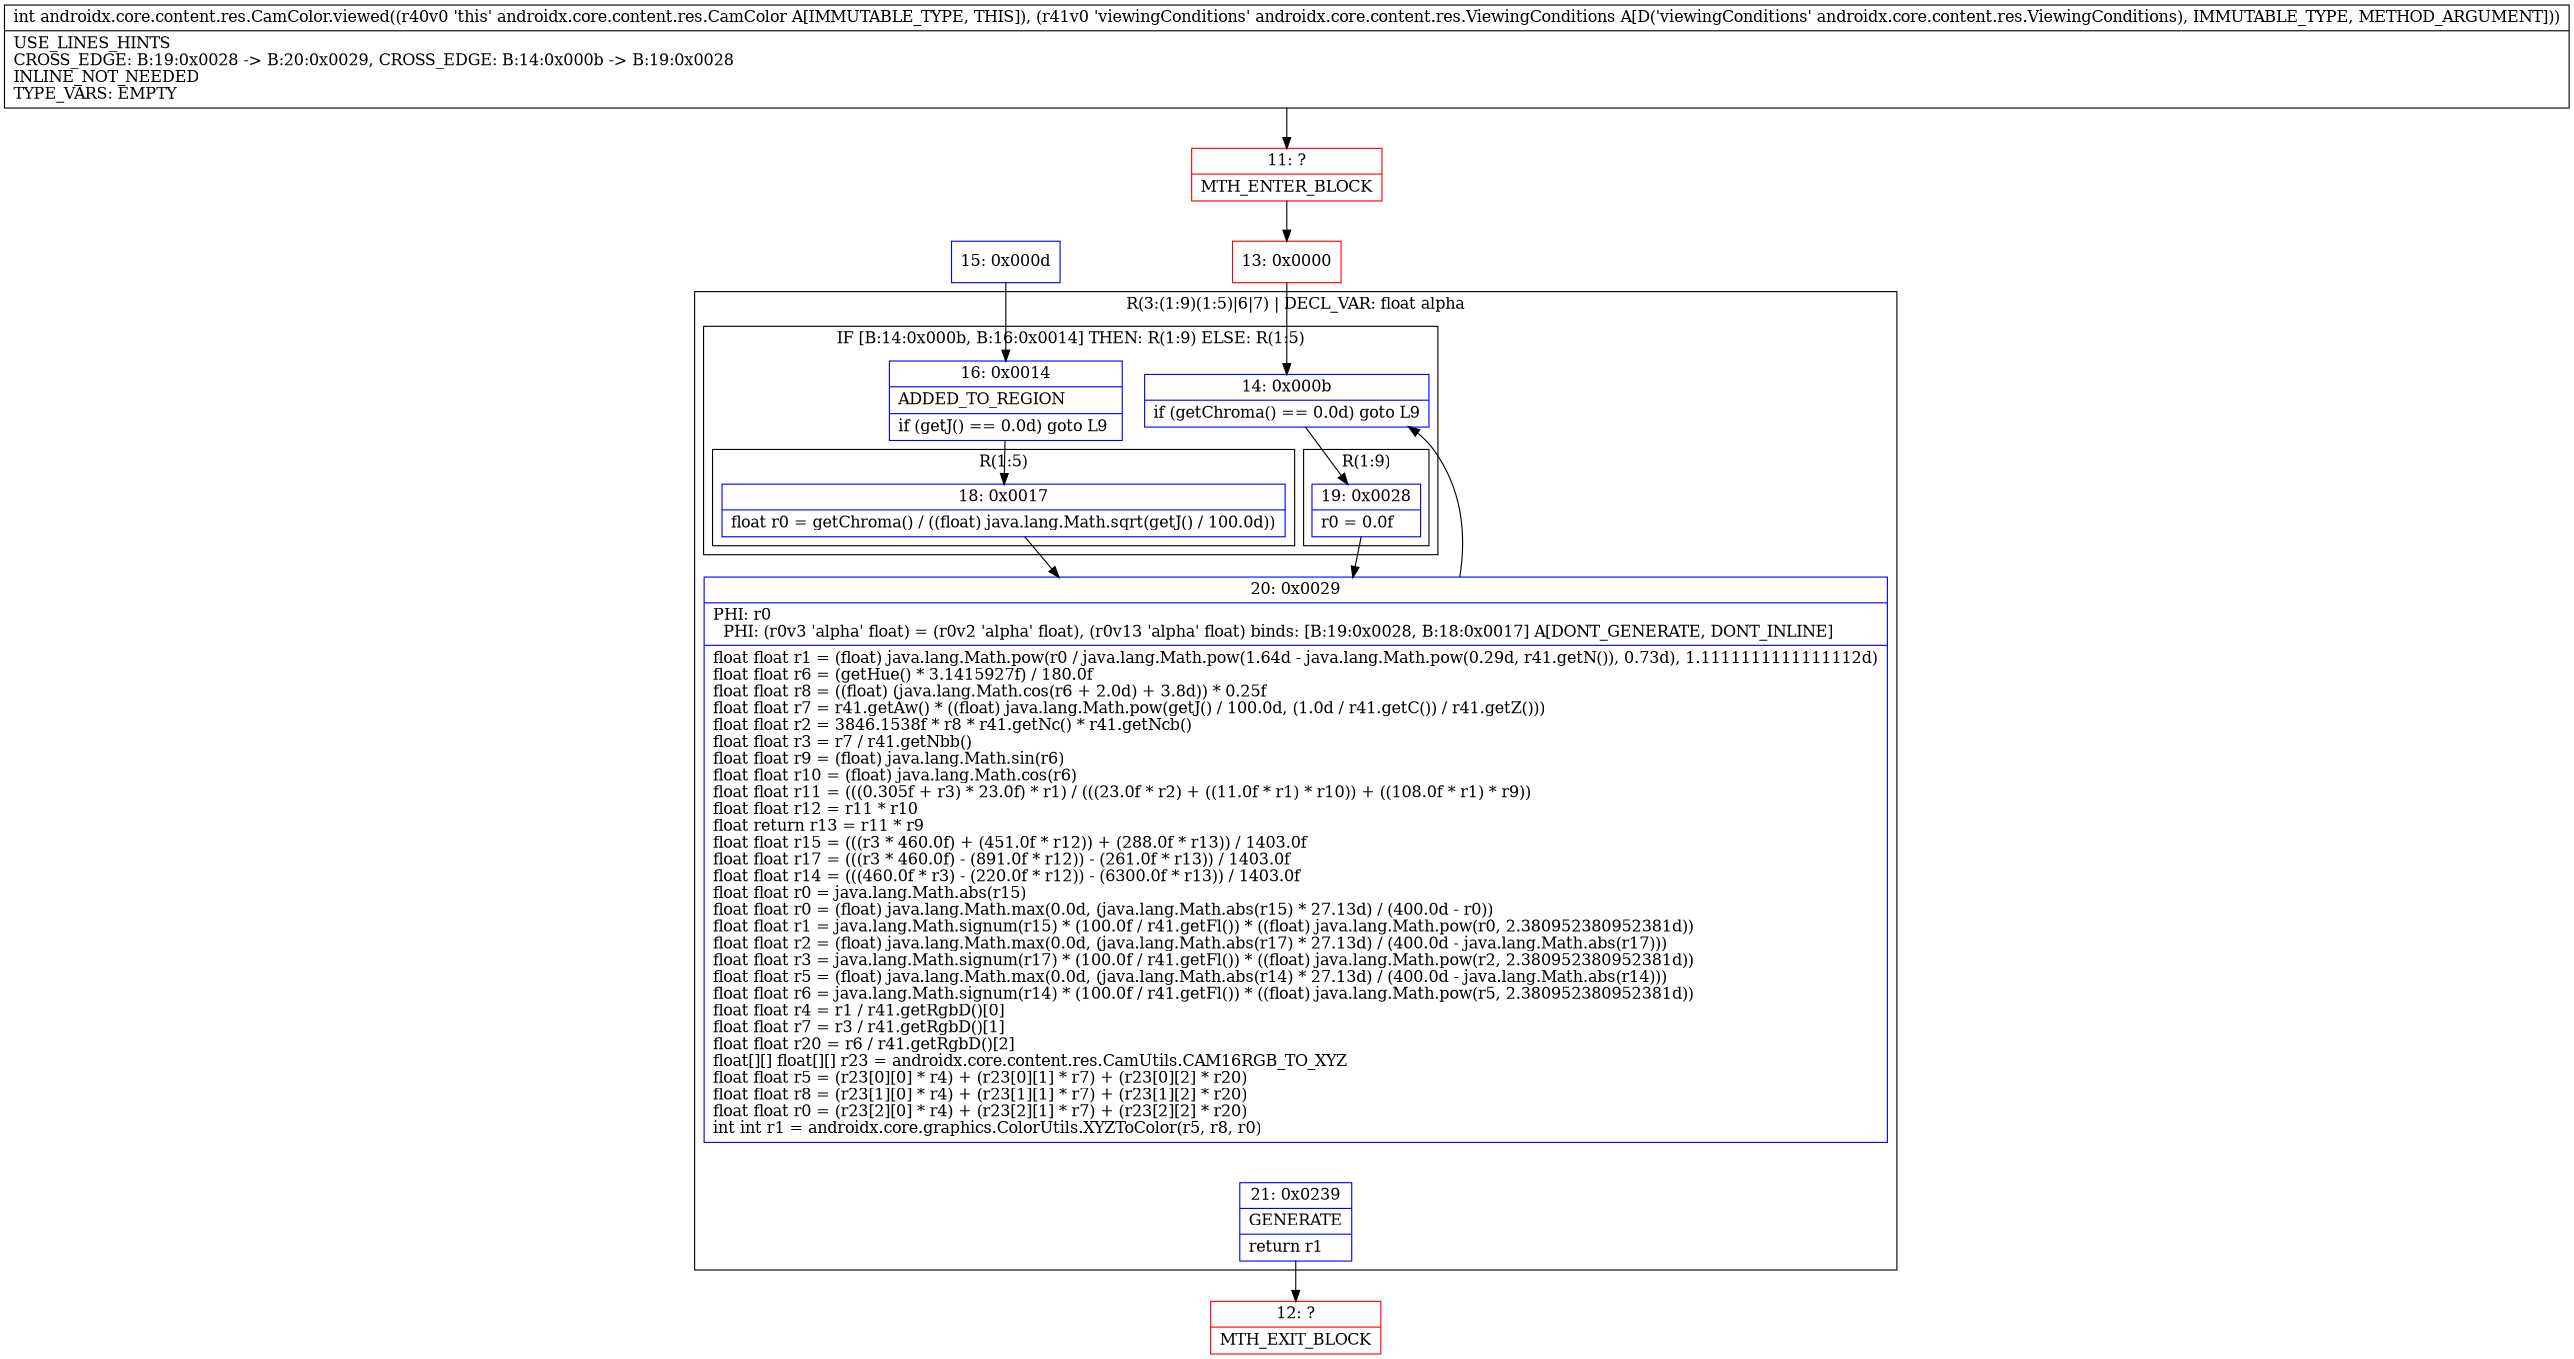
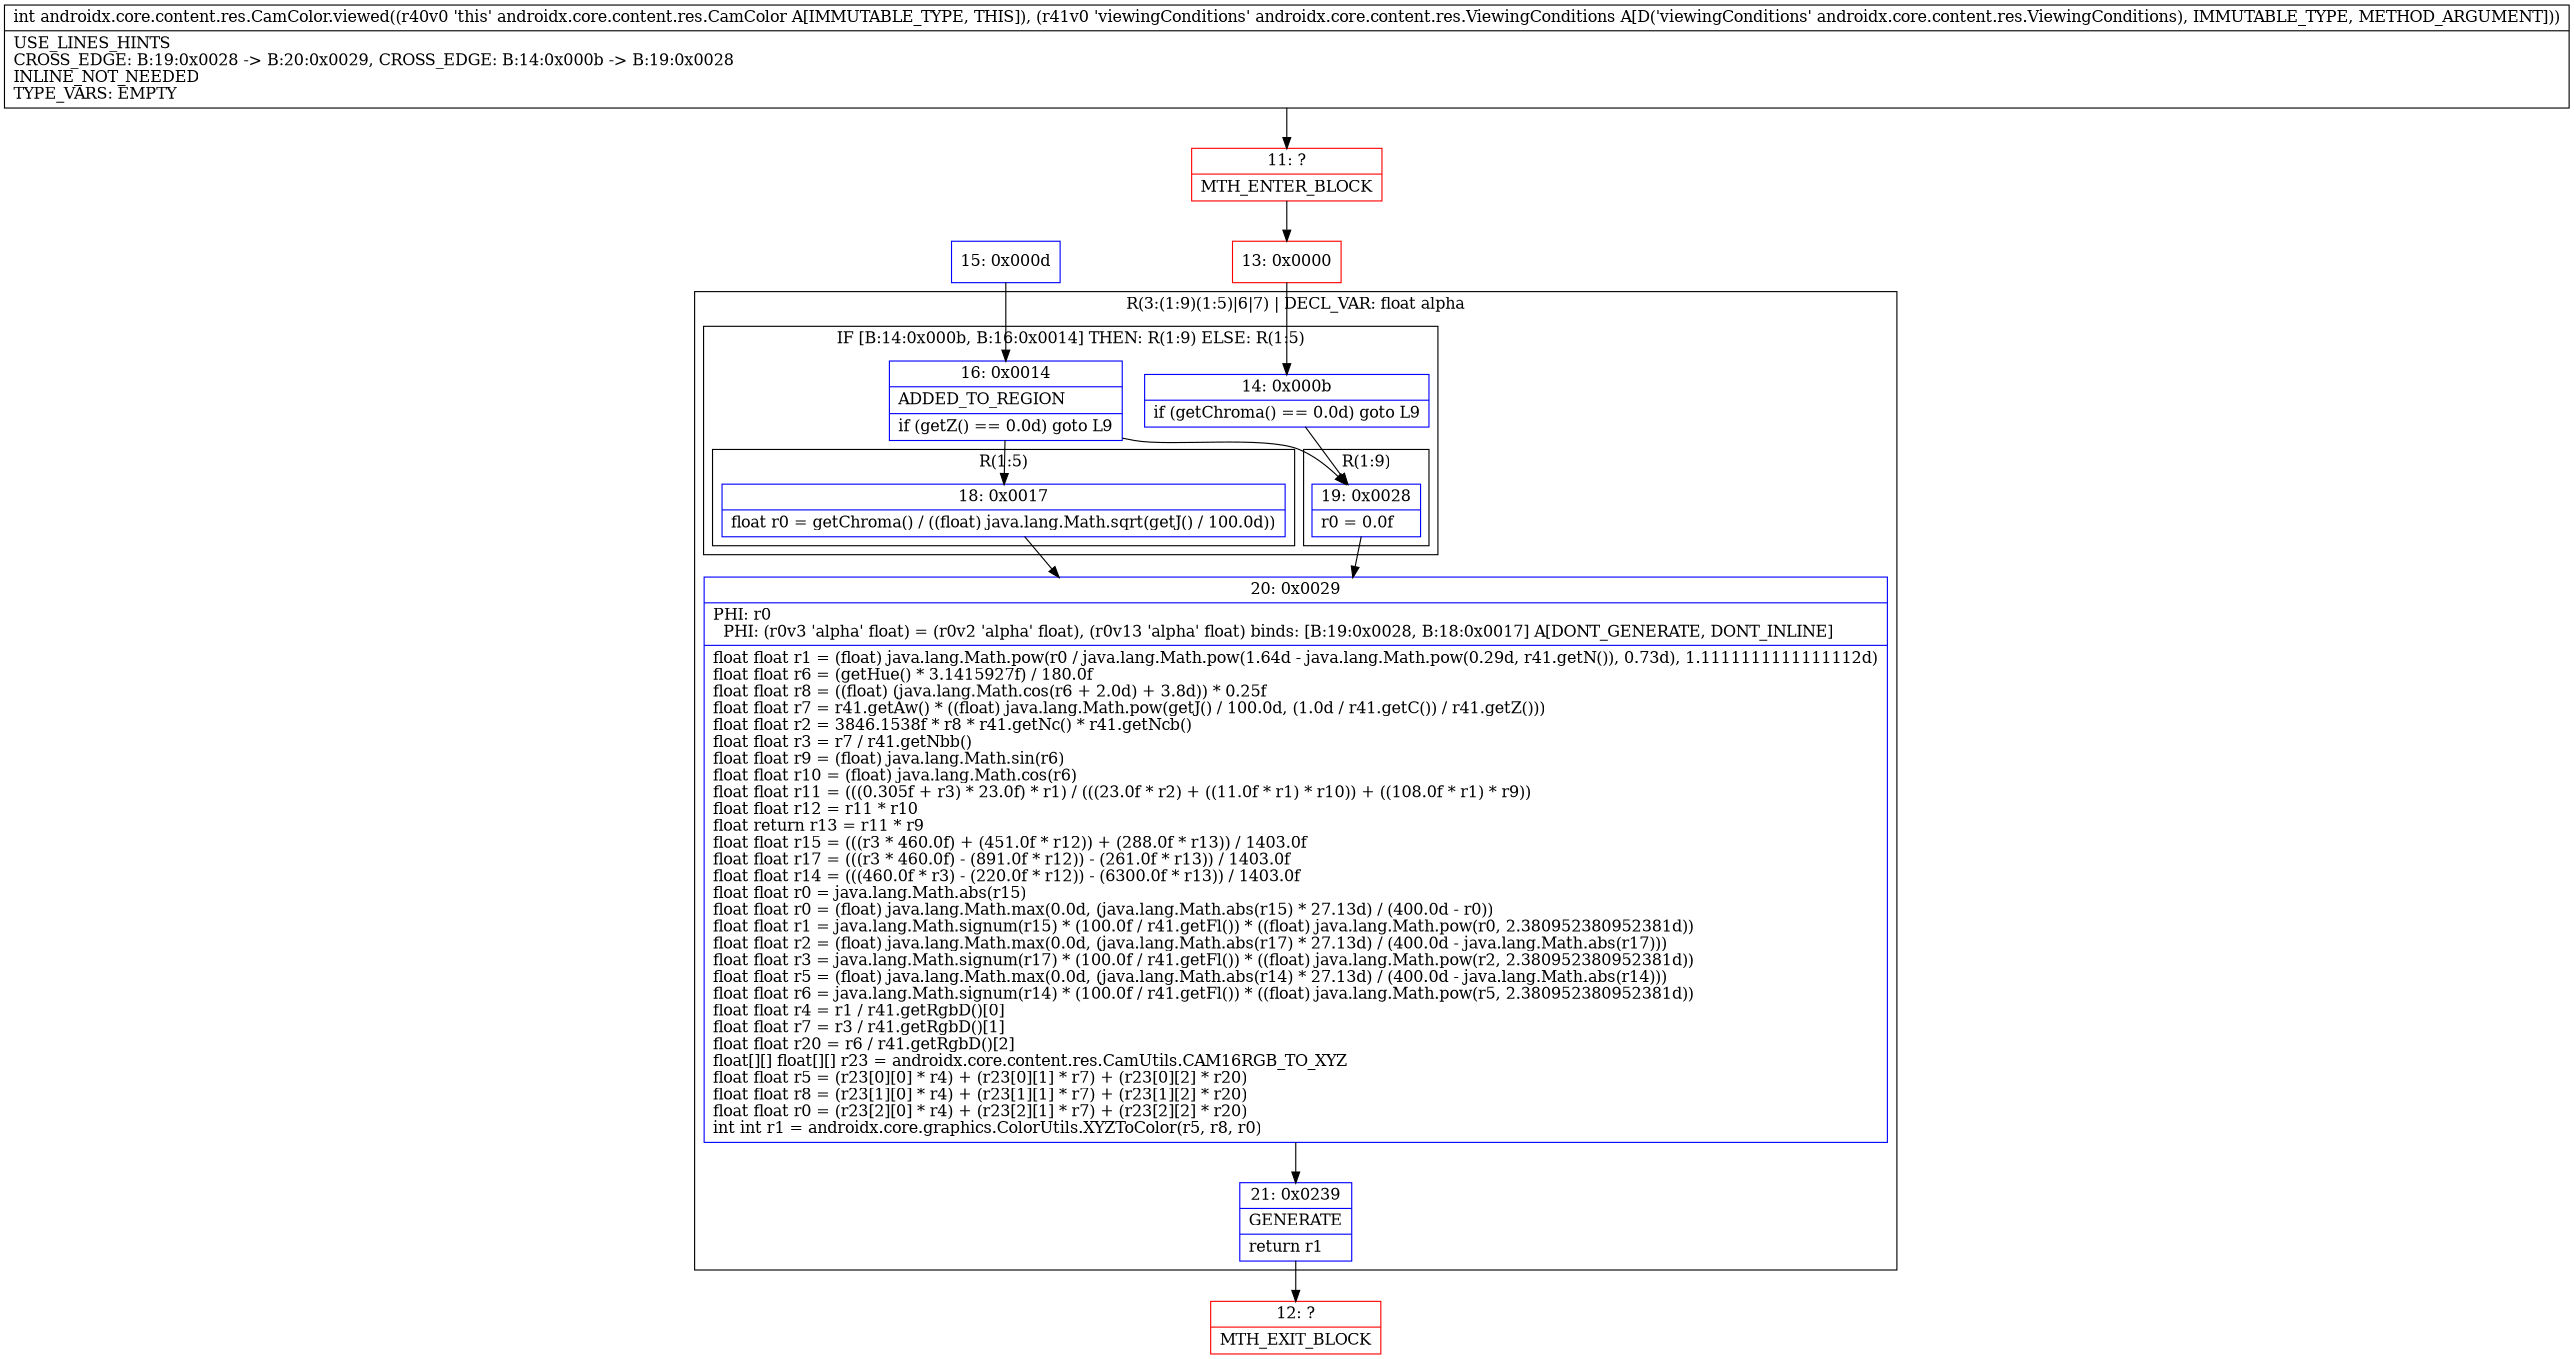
node "16: 0x0014": text "if (getJ() == 0.0d) goto L9" -> "if (getZ() == 0.0d) goto L9"
edge "16: 0x0014" -> "19: 0x0028": added
edge "20: 0x0029" -> "14: 0x000b": now "20: 0x0029" -> "21: 0x0239"
